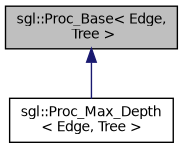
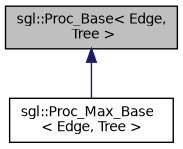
node "sgl::Proc_Max_Depth < Edge, Tree >": label "sgl::Proc_Max_Depth < Edge, Tree >" -> "sgl::Proc_Max_Base < Edge, Tree >"
